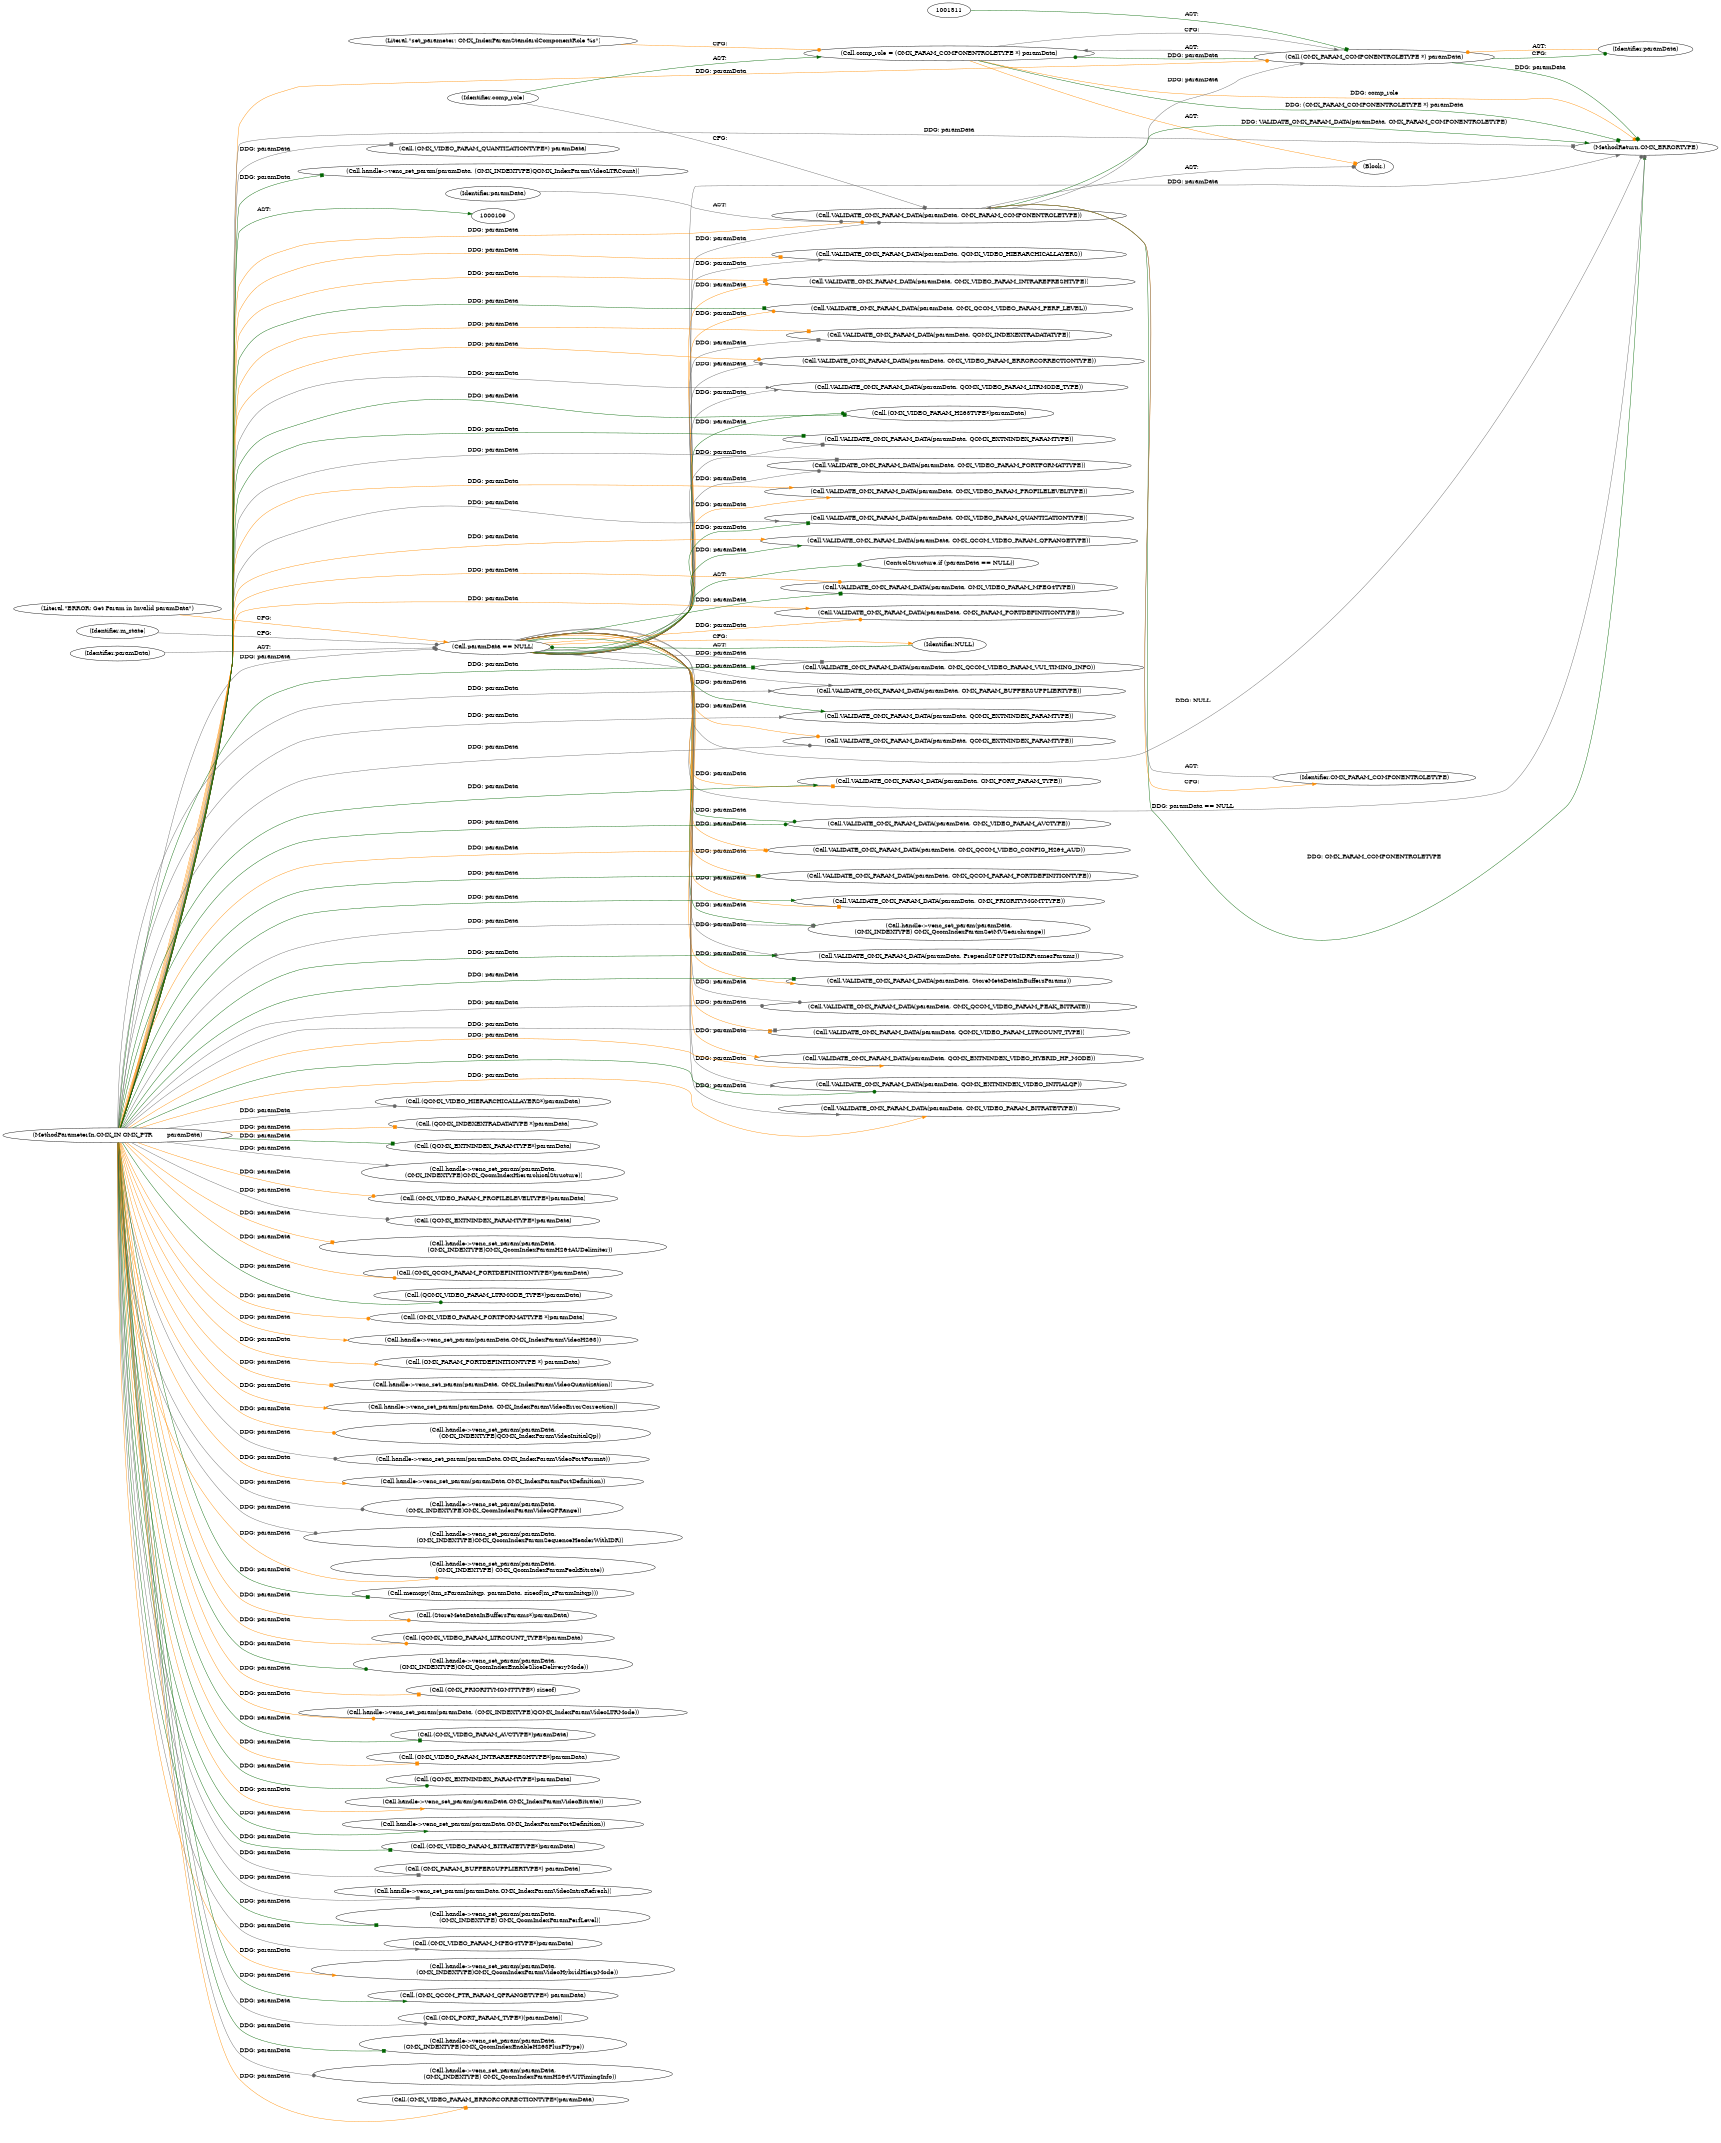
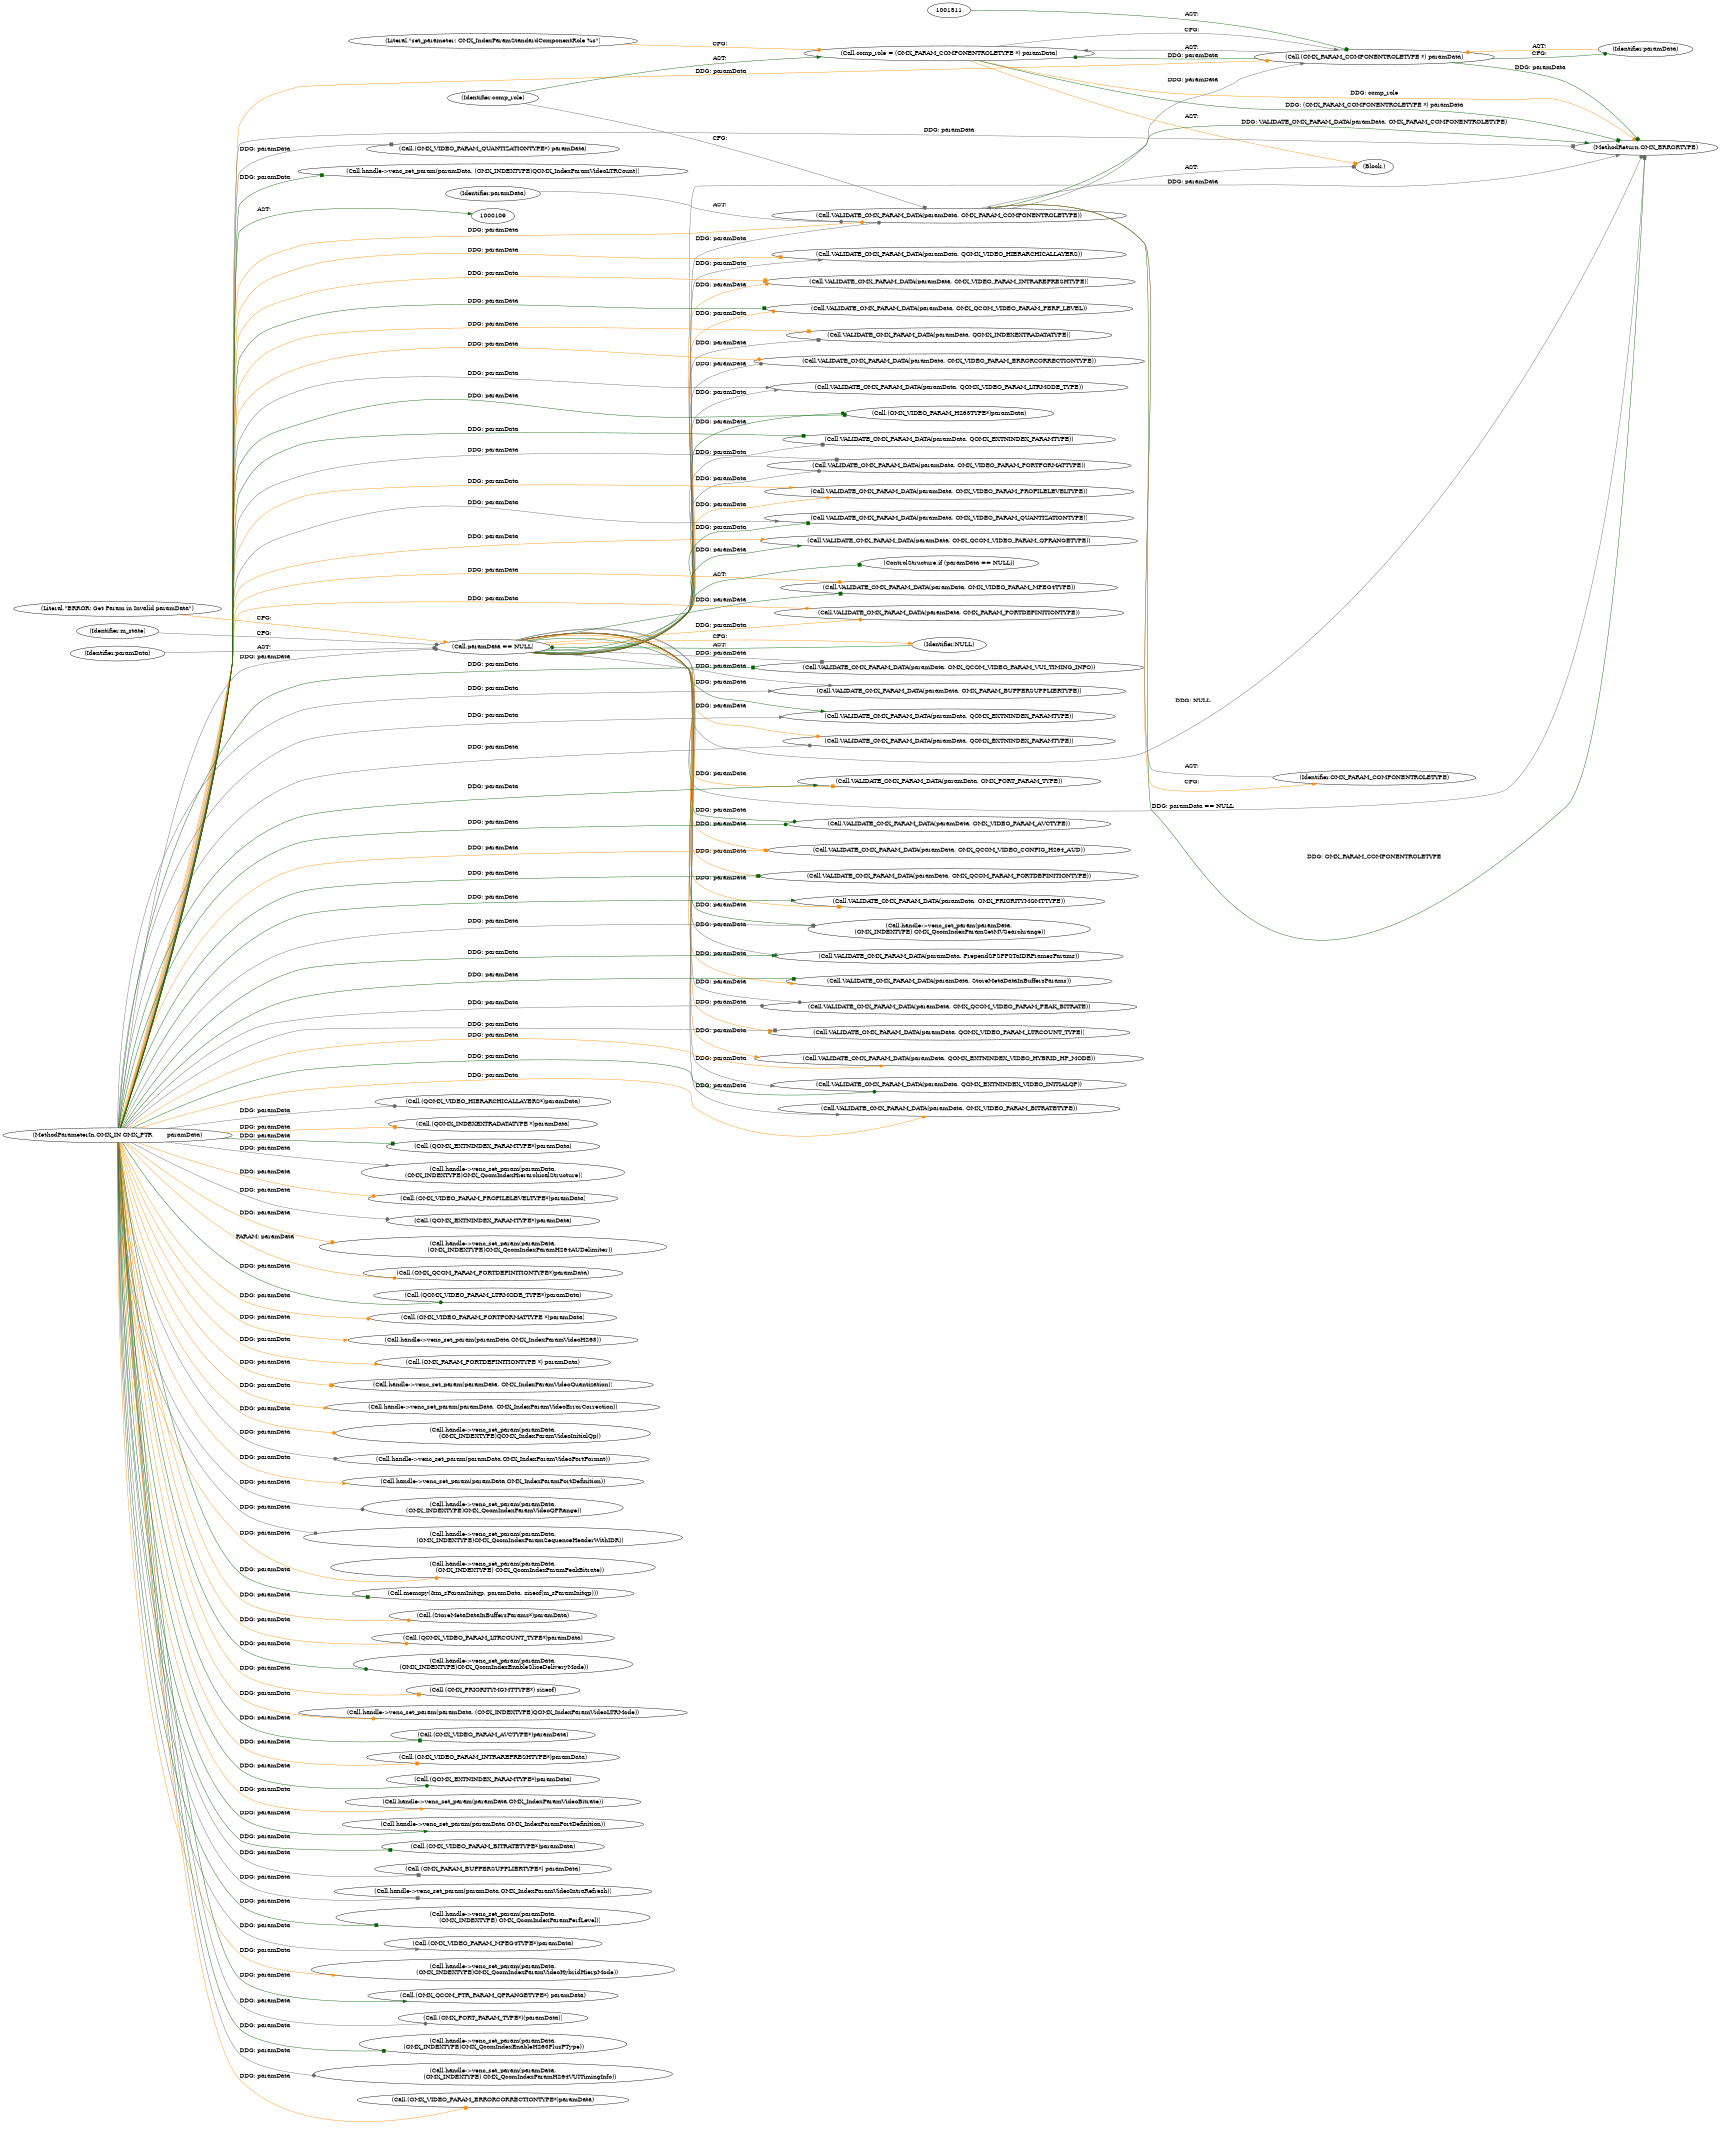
edge "(MethodParameterIn,OMX_IN OMX_PTR        paramData)" -> "(Call,(OMX_QCOM_PARAM_PORTDEFINITIONTYPE*)paramData)": label "DDG: paramData" -> "PARAM: paramData"
